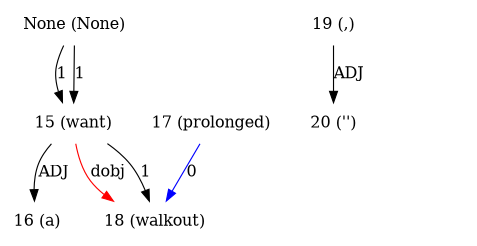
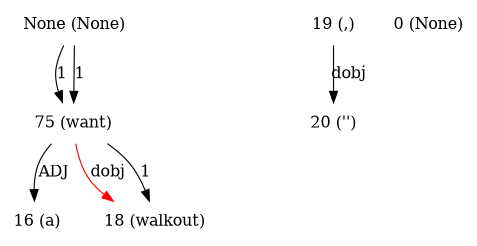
node "0 (None)": added
edge "19 (,)" -> "20 ('')": label "ADJ" -> "dobj"
node "15 (want)": label "15 (want)" -> "75 (want)"
node "17 (prolonged)": removed
